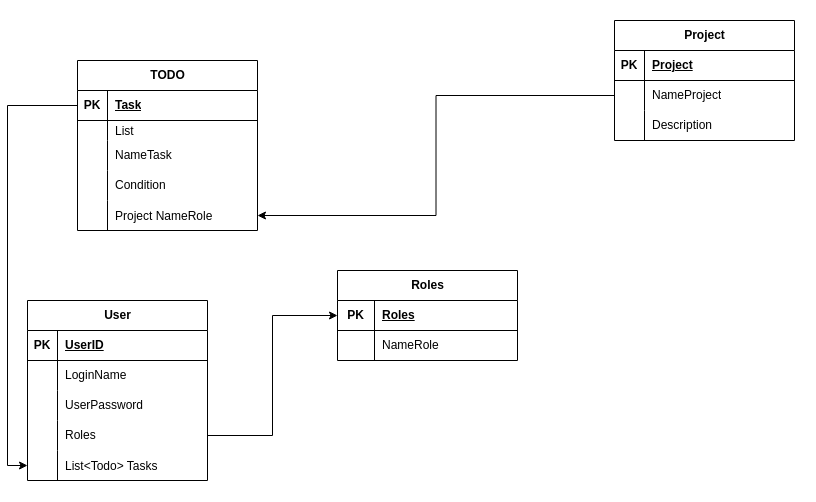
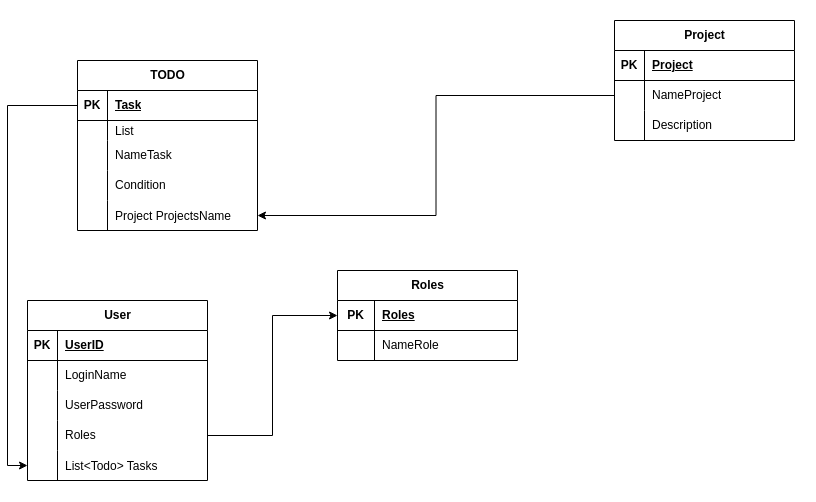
node "Project NameRole": label "Project NameRole" -> "Project ProjectsName"
